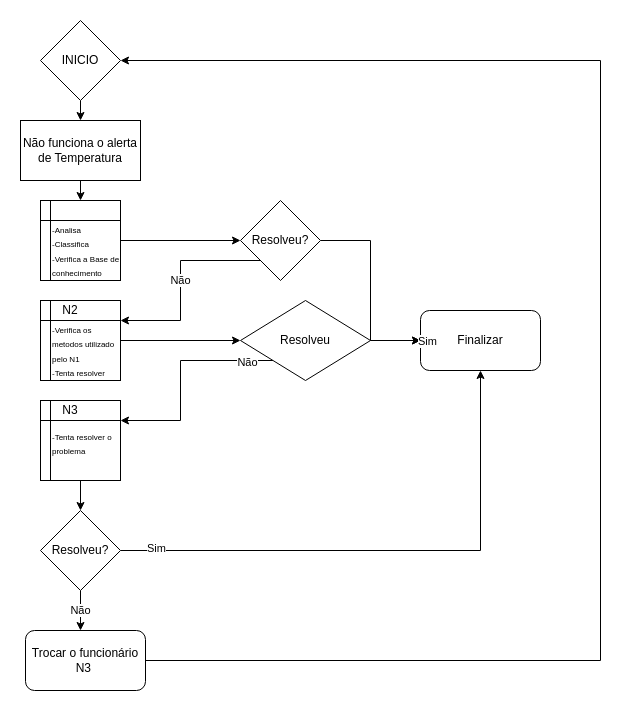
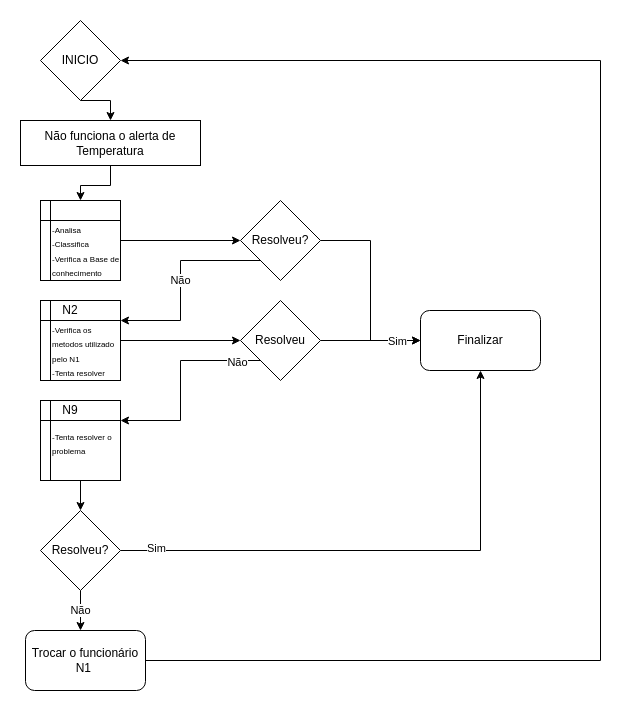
node "Não funciona o alerta de Temperatura": size 120x60 -> 180x45
node "Resolveu": size 130x80 -> 80x80
node "N3": label "N3" -> "N9"
node "Trocar o funcionário N3": label "Trocar o funcionário N3" -> "Trocar o funcionário N1"
